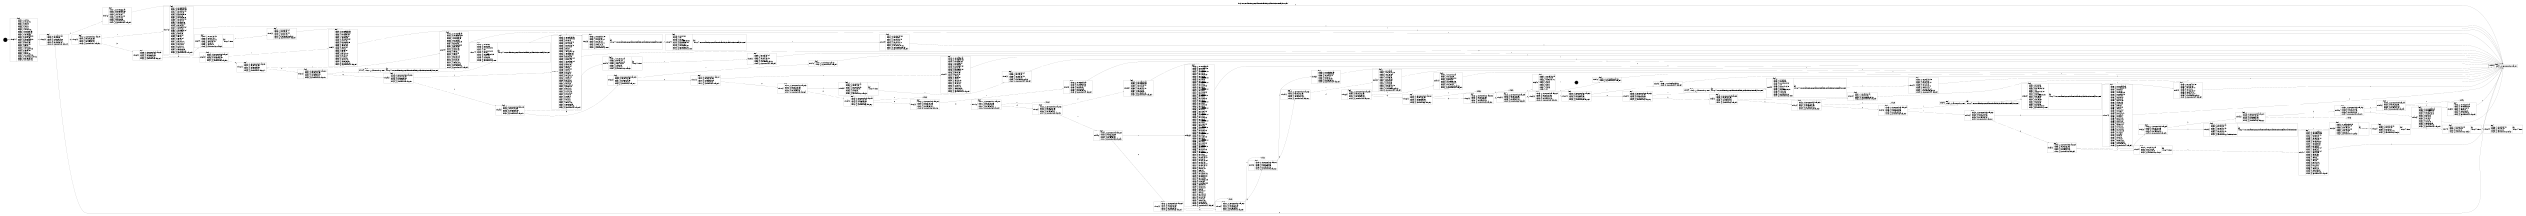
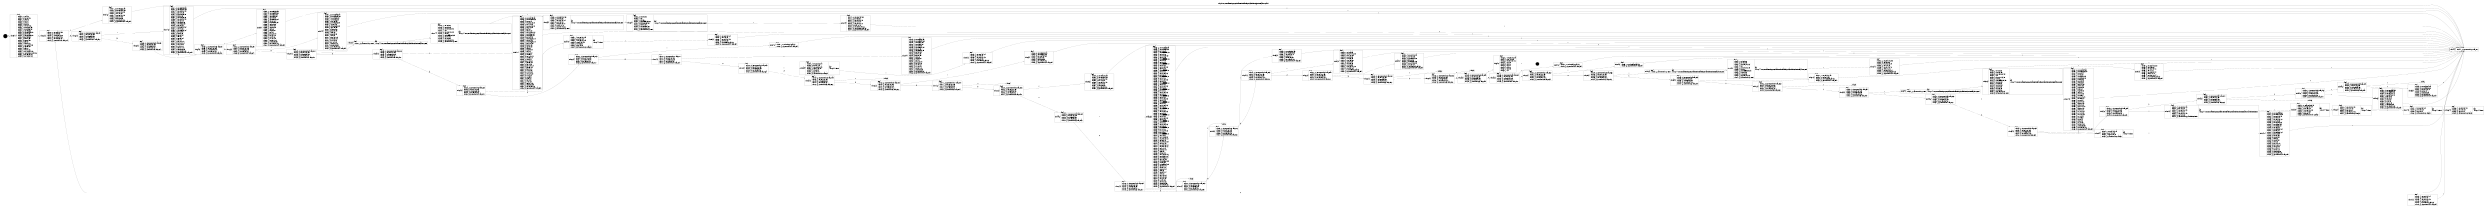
node "0x401ce4 [29]": removed
